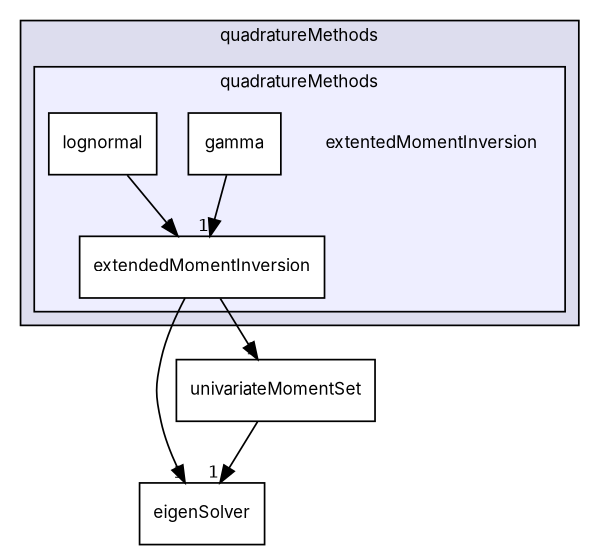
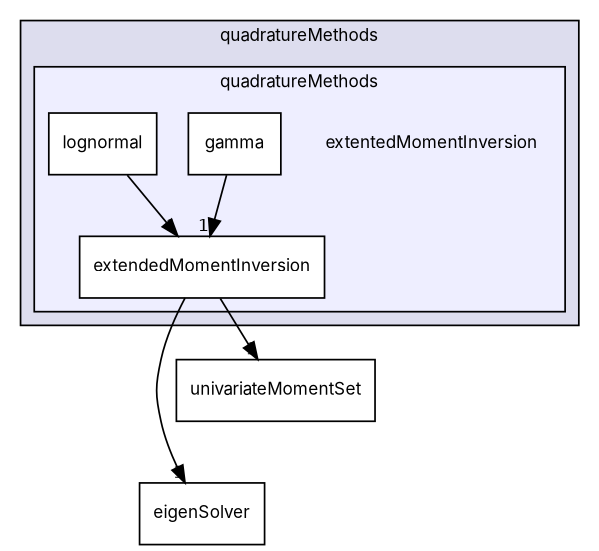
edge "univariateMomentSet" -> "eigenSolver": removed
